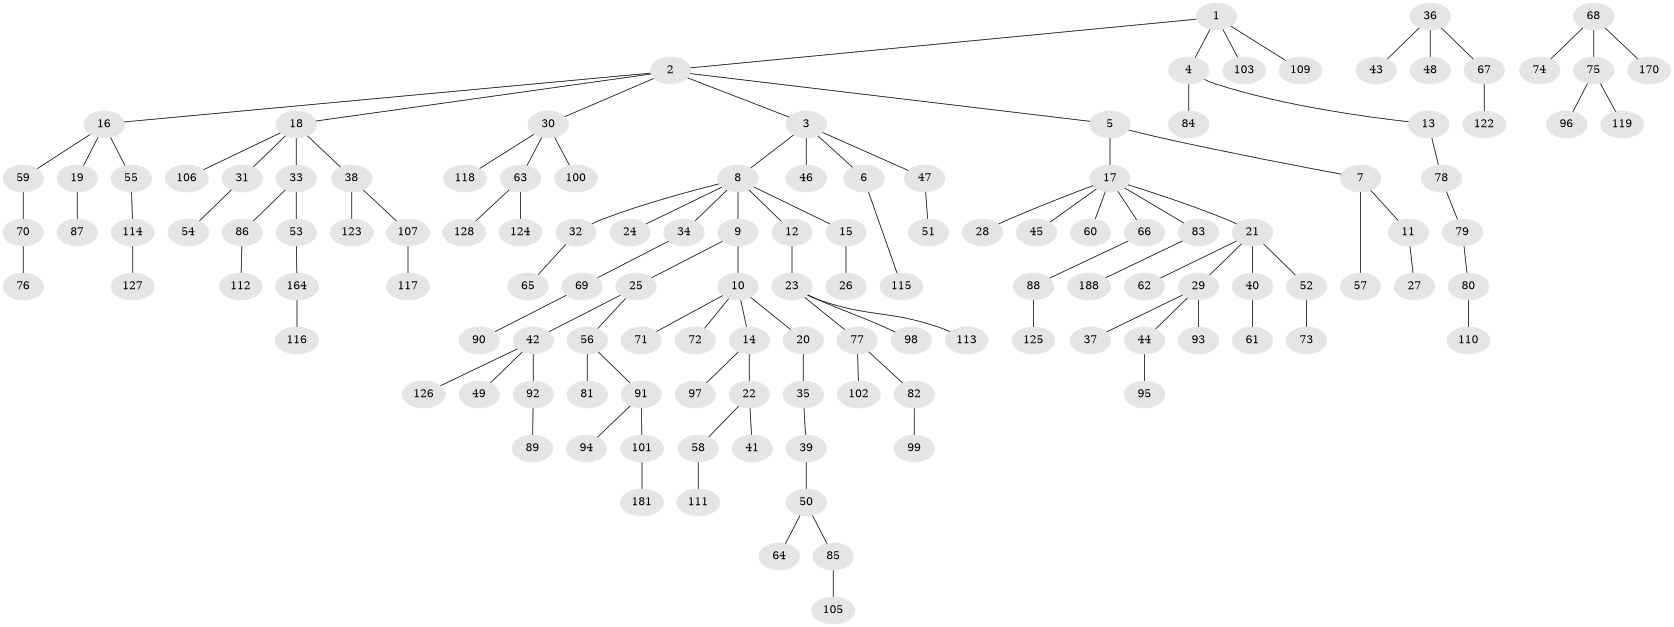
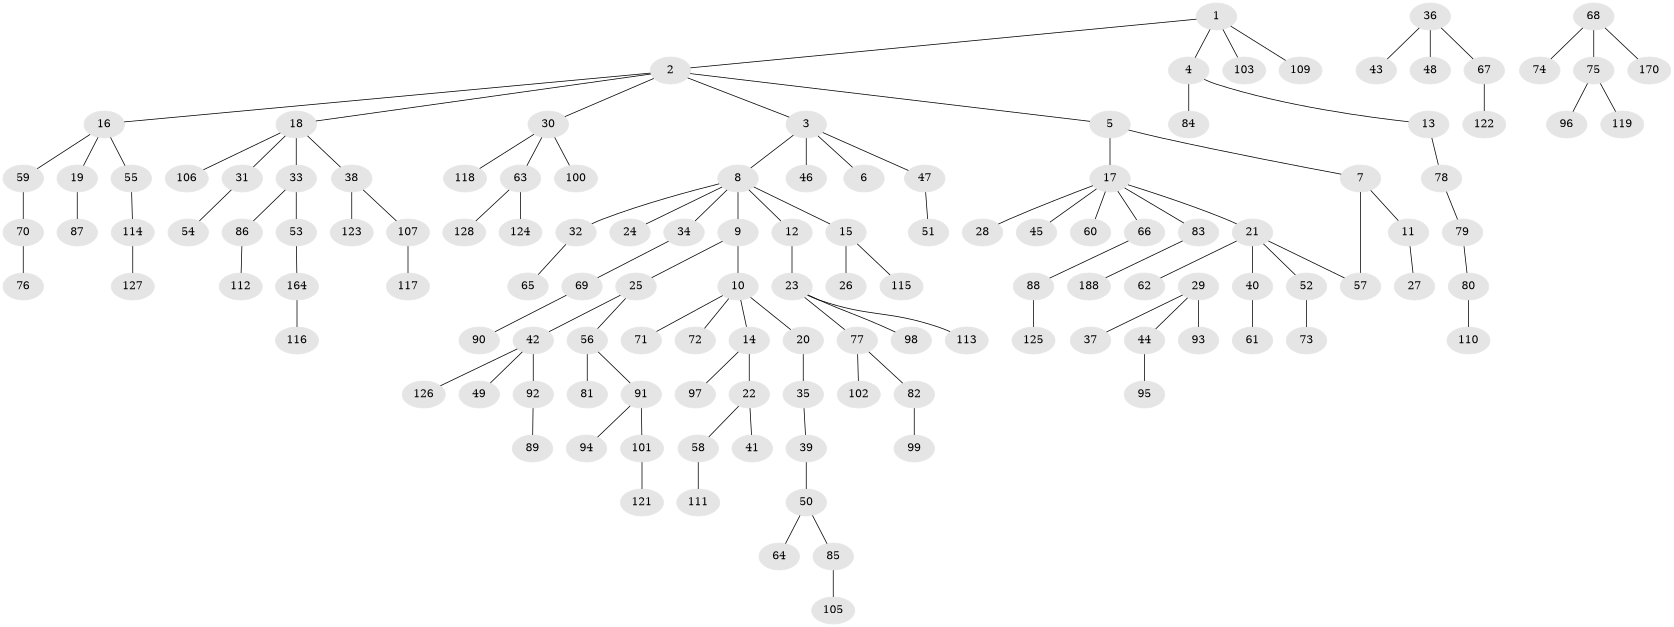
edge "6" -- "115": now "15" -- "115"
edge "21" -- "29": now "21" -- "57"
node "181": label "181" -> "121"
